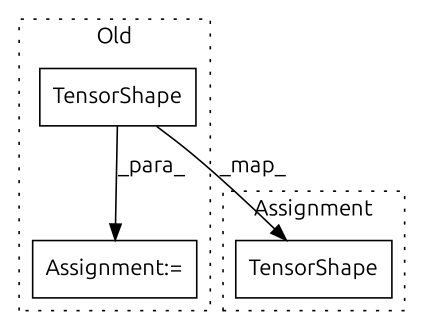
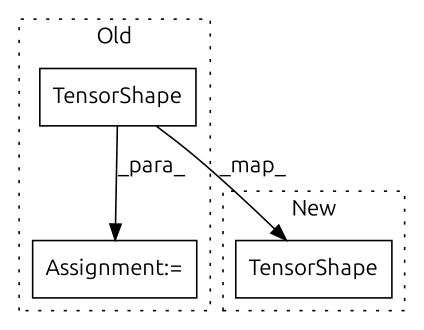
cluster "Assignment": label "Assignment" -> "New"
